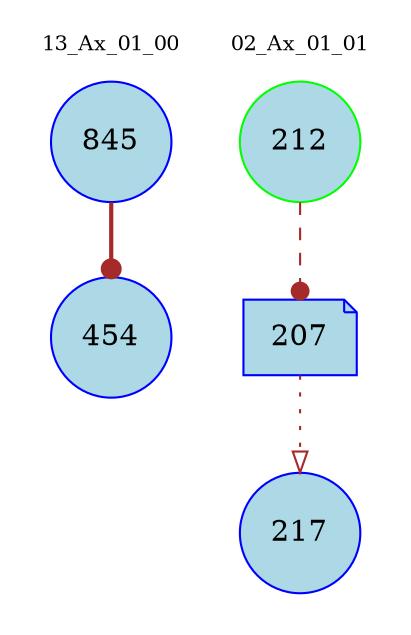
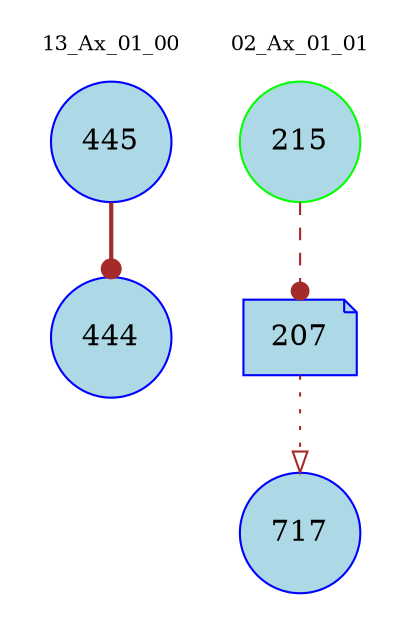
node "845": label "845" -> "445"
node "212": label "212" -> "215"
node "454": label "454" -> "444"
node "217": label "217" -> "717"
